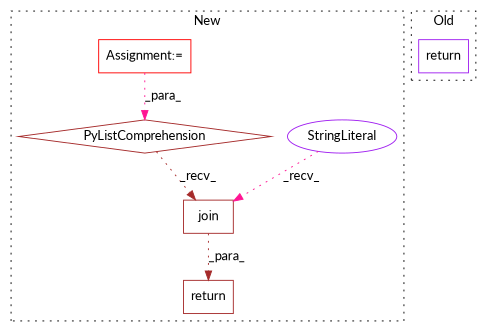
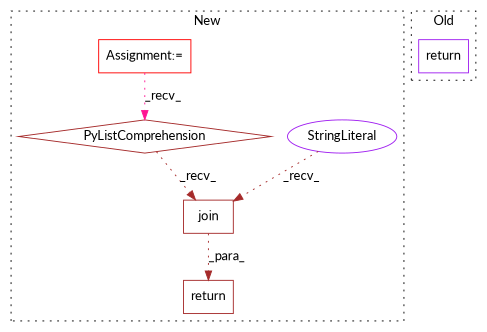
edge "Assignment:=" -> "PyListComprehension": label "_para_" -> "_recv_"
edge "StringLiteral" -> "join": color deeppink -> brown
